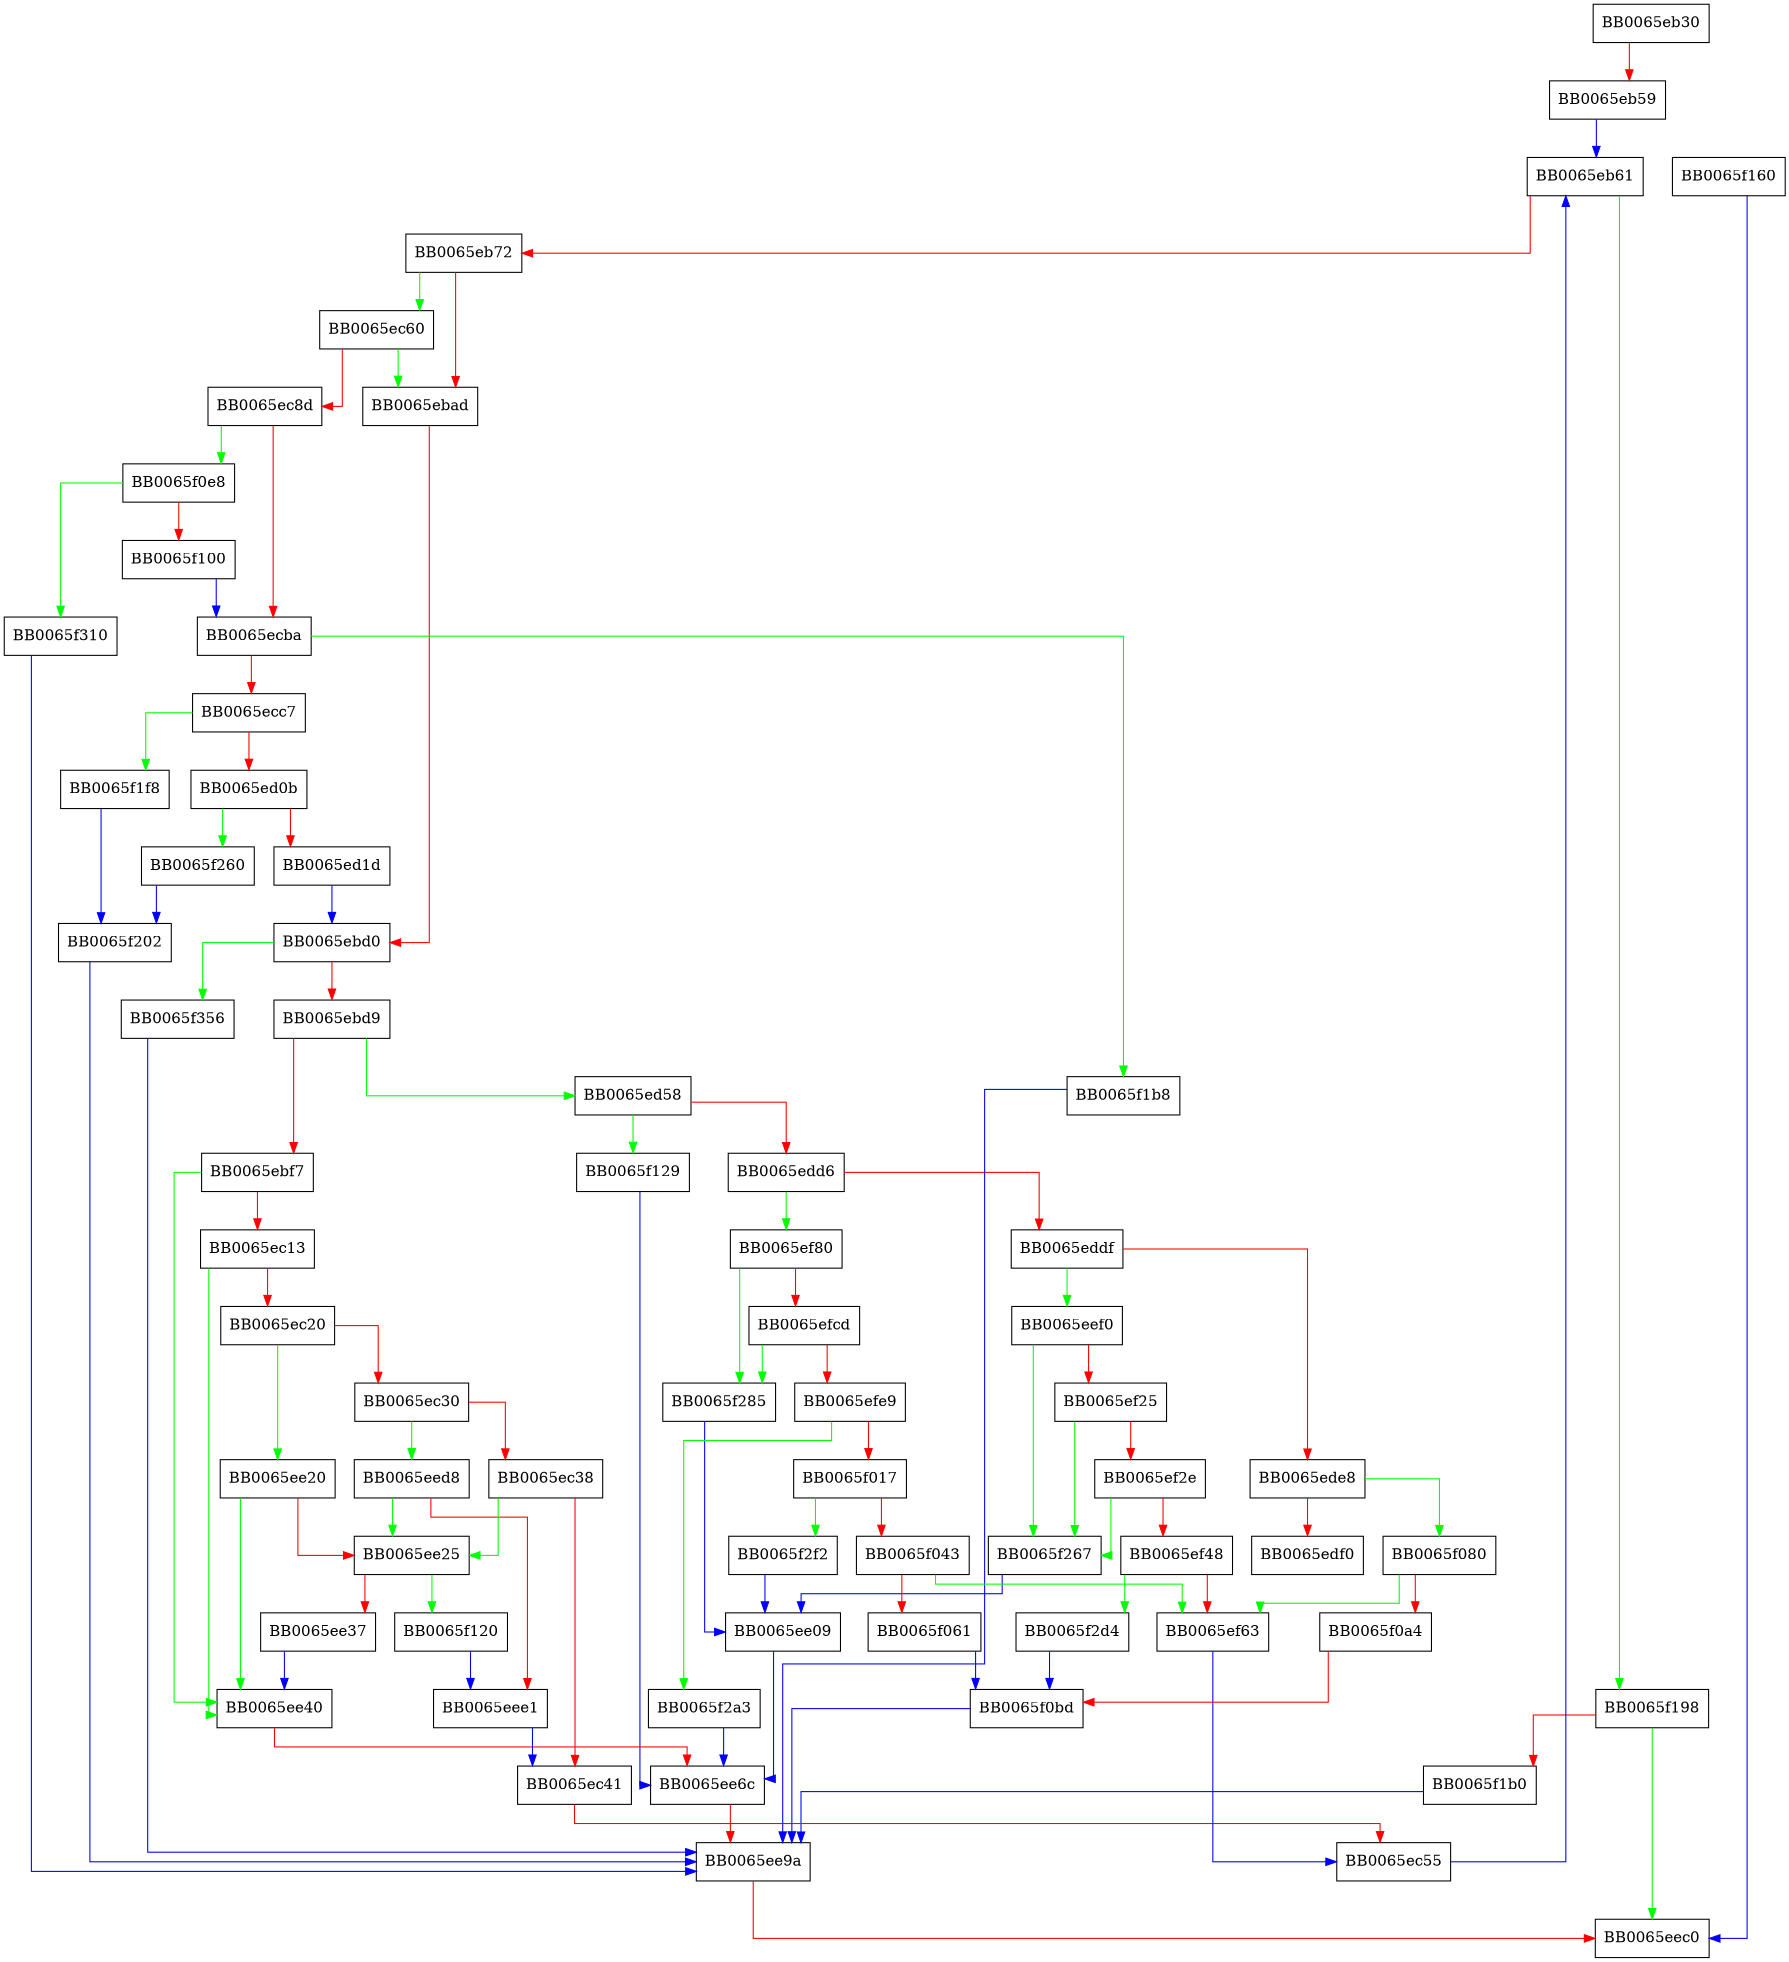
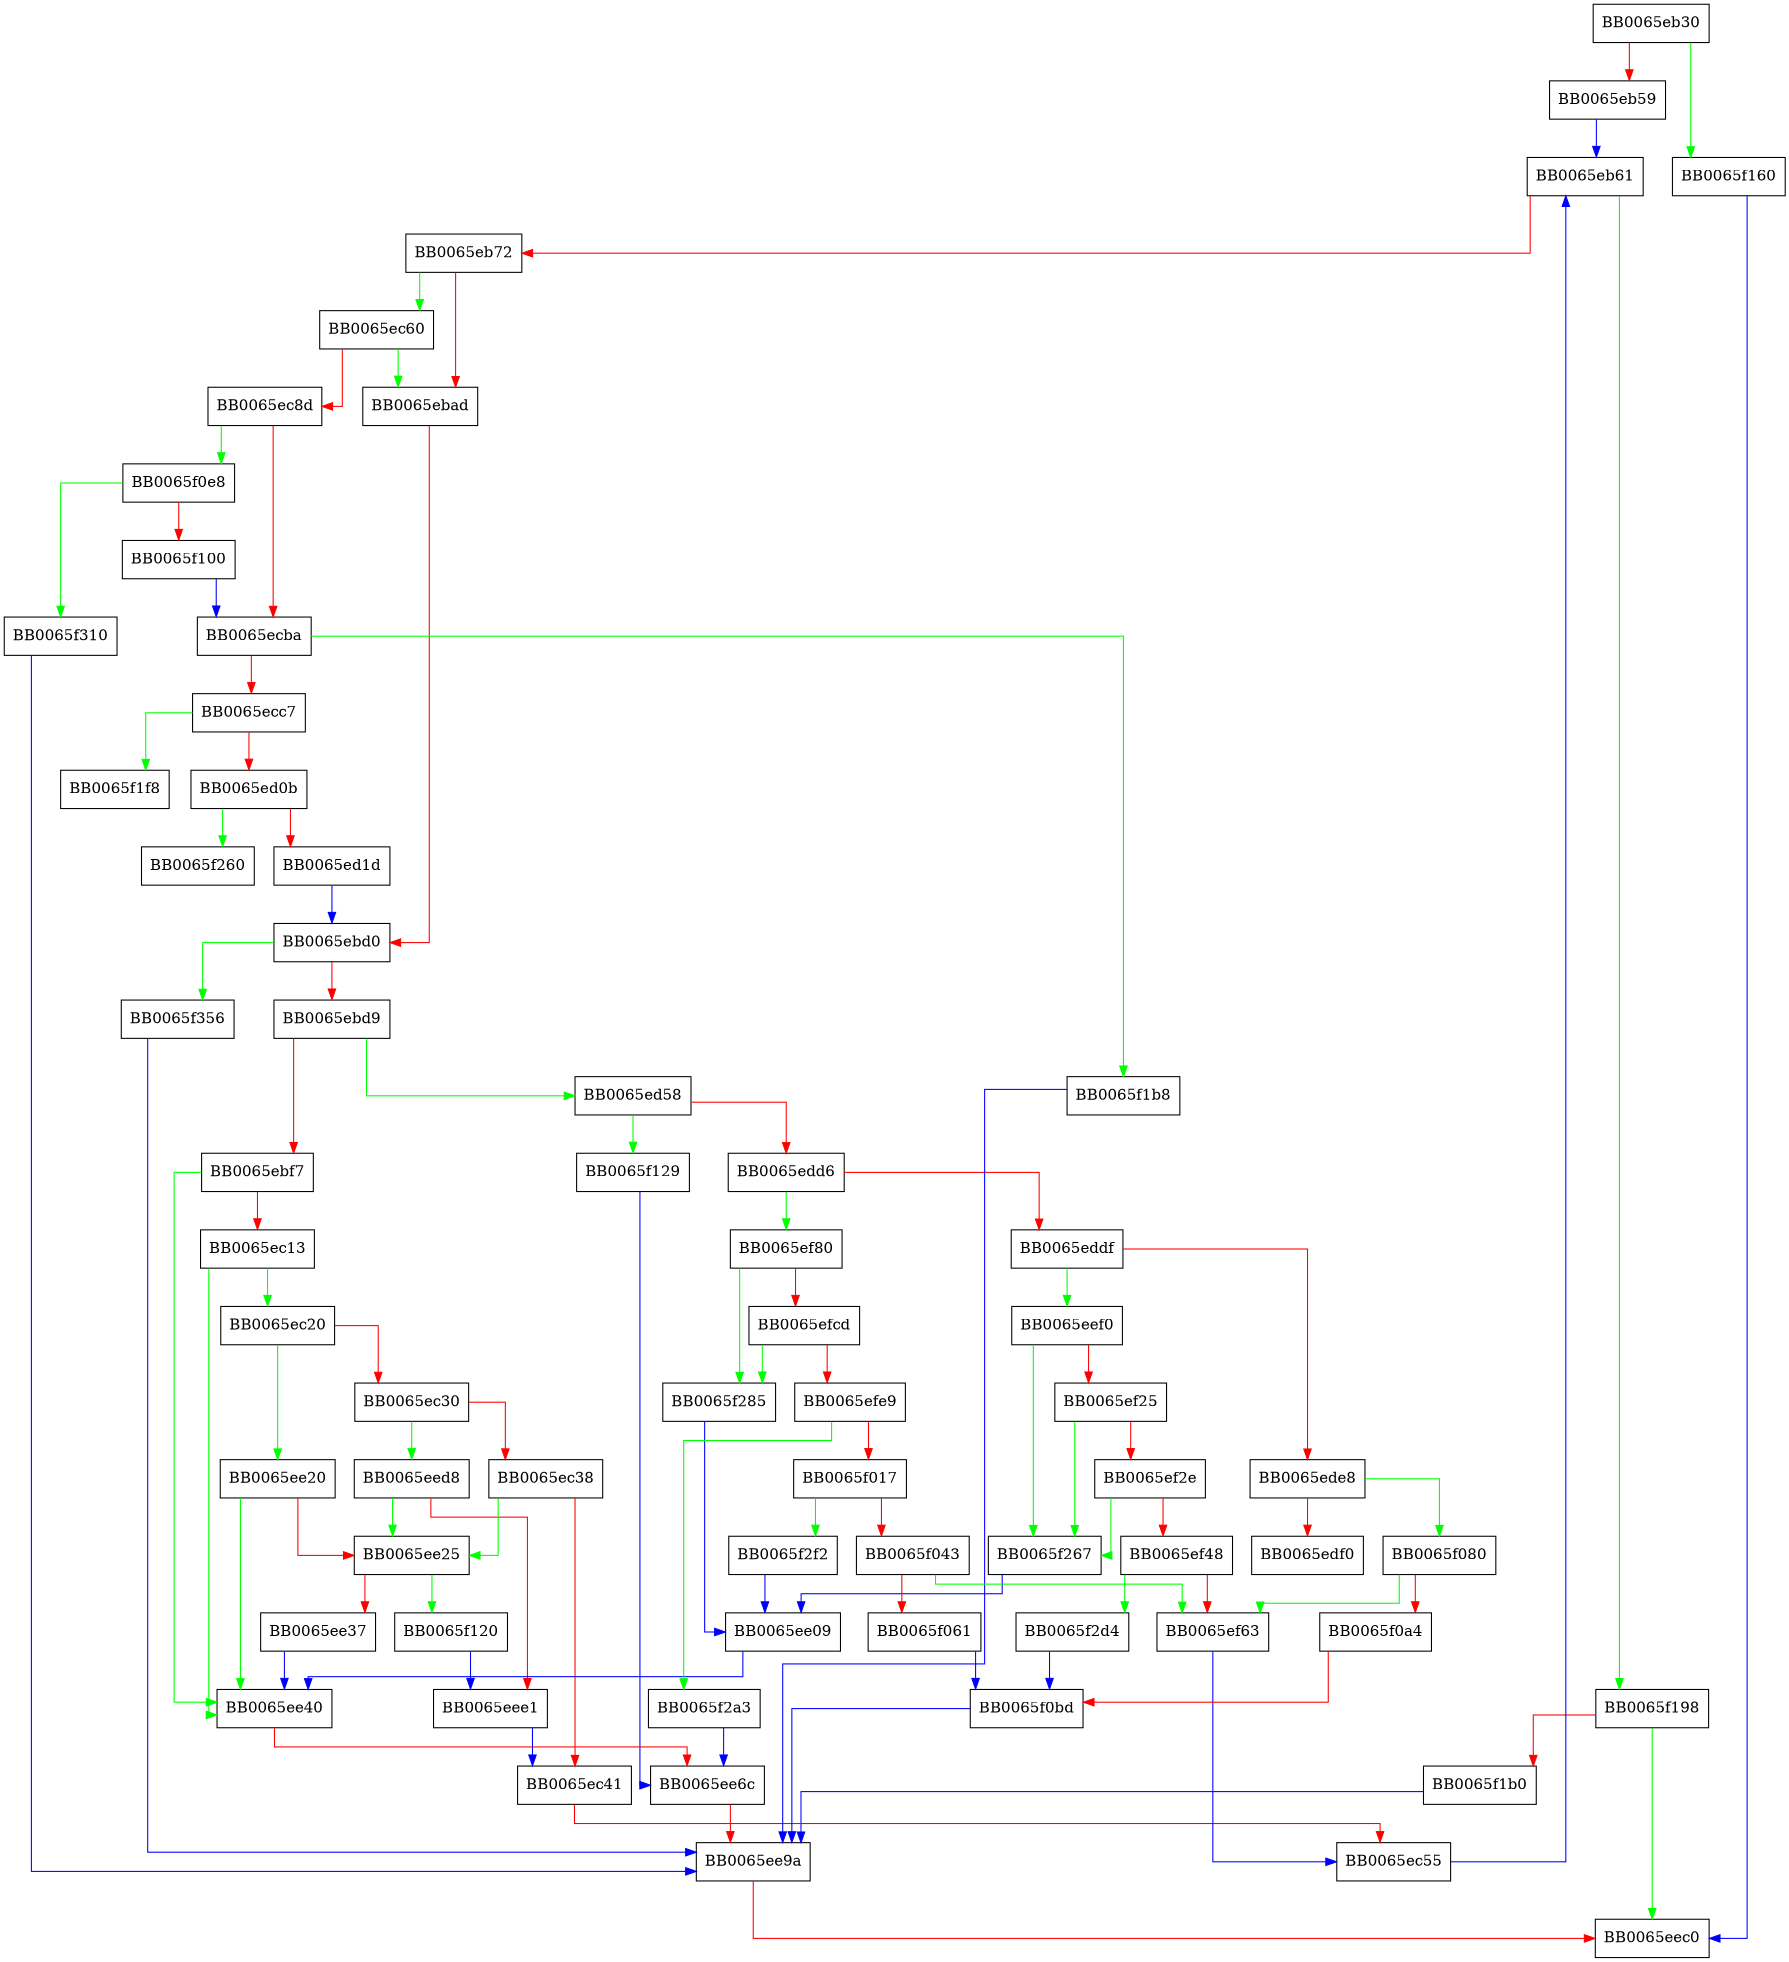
edge "BB0065eb30" -> "BB0065f160": added
node "BB0065f202": removed
edge "BB0065ec13" -> "BB0065ec20": color red -> green
edge "BB0065ee09" -> "BB0065ee6c": now "BB0065ee09" -> "BB0065ee40"
